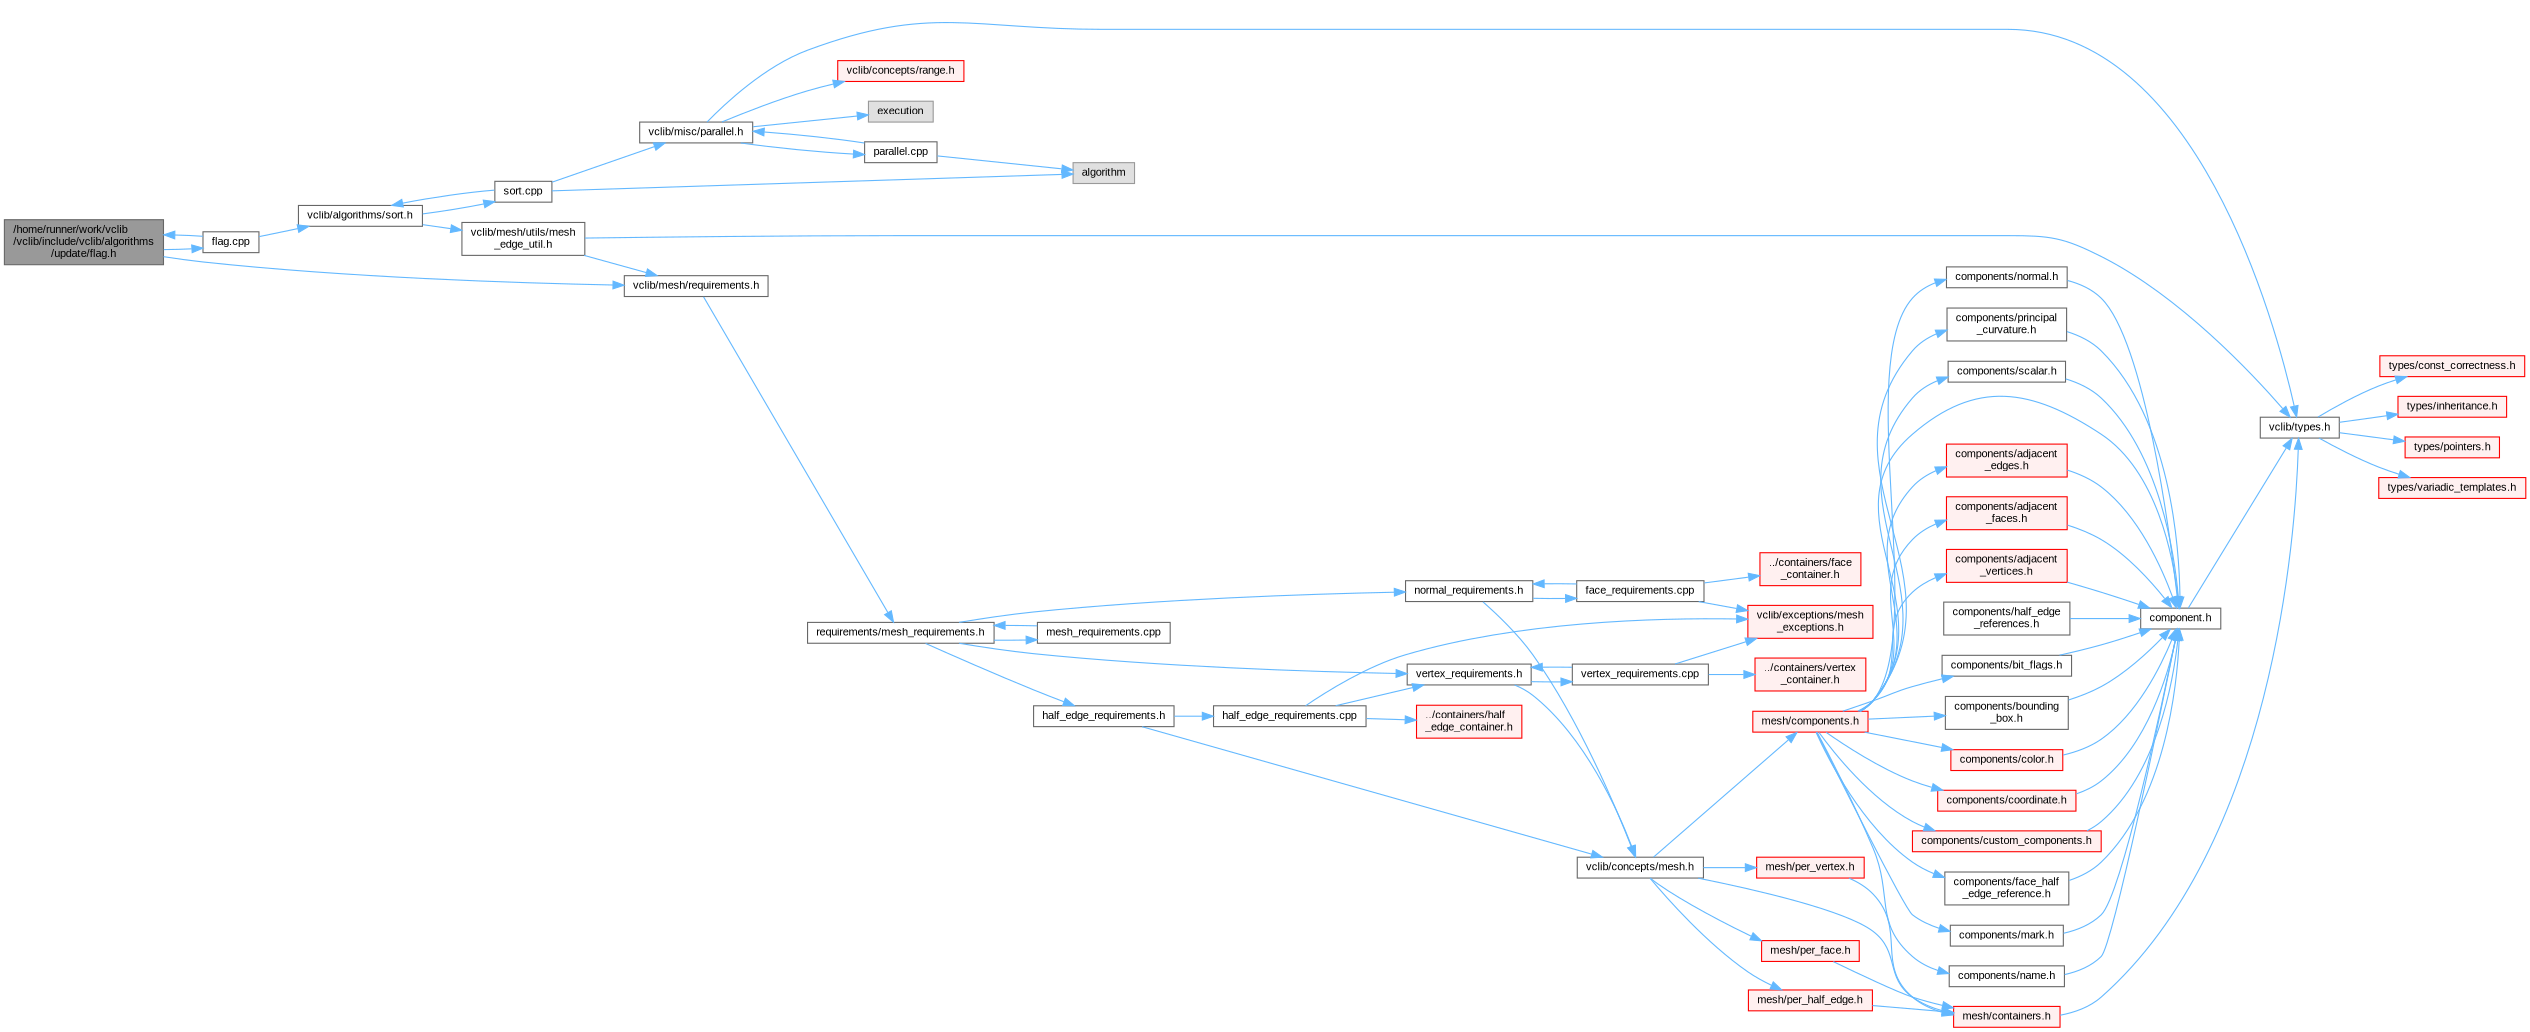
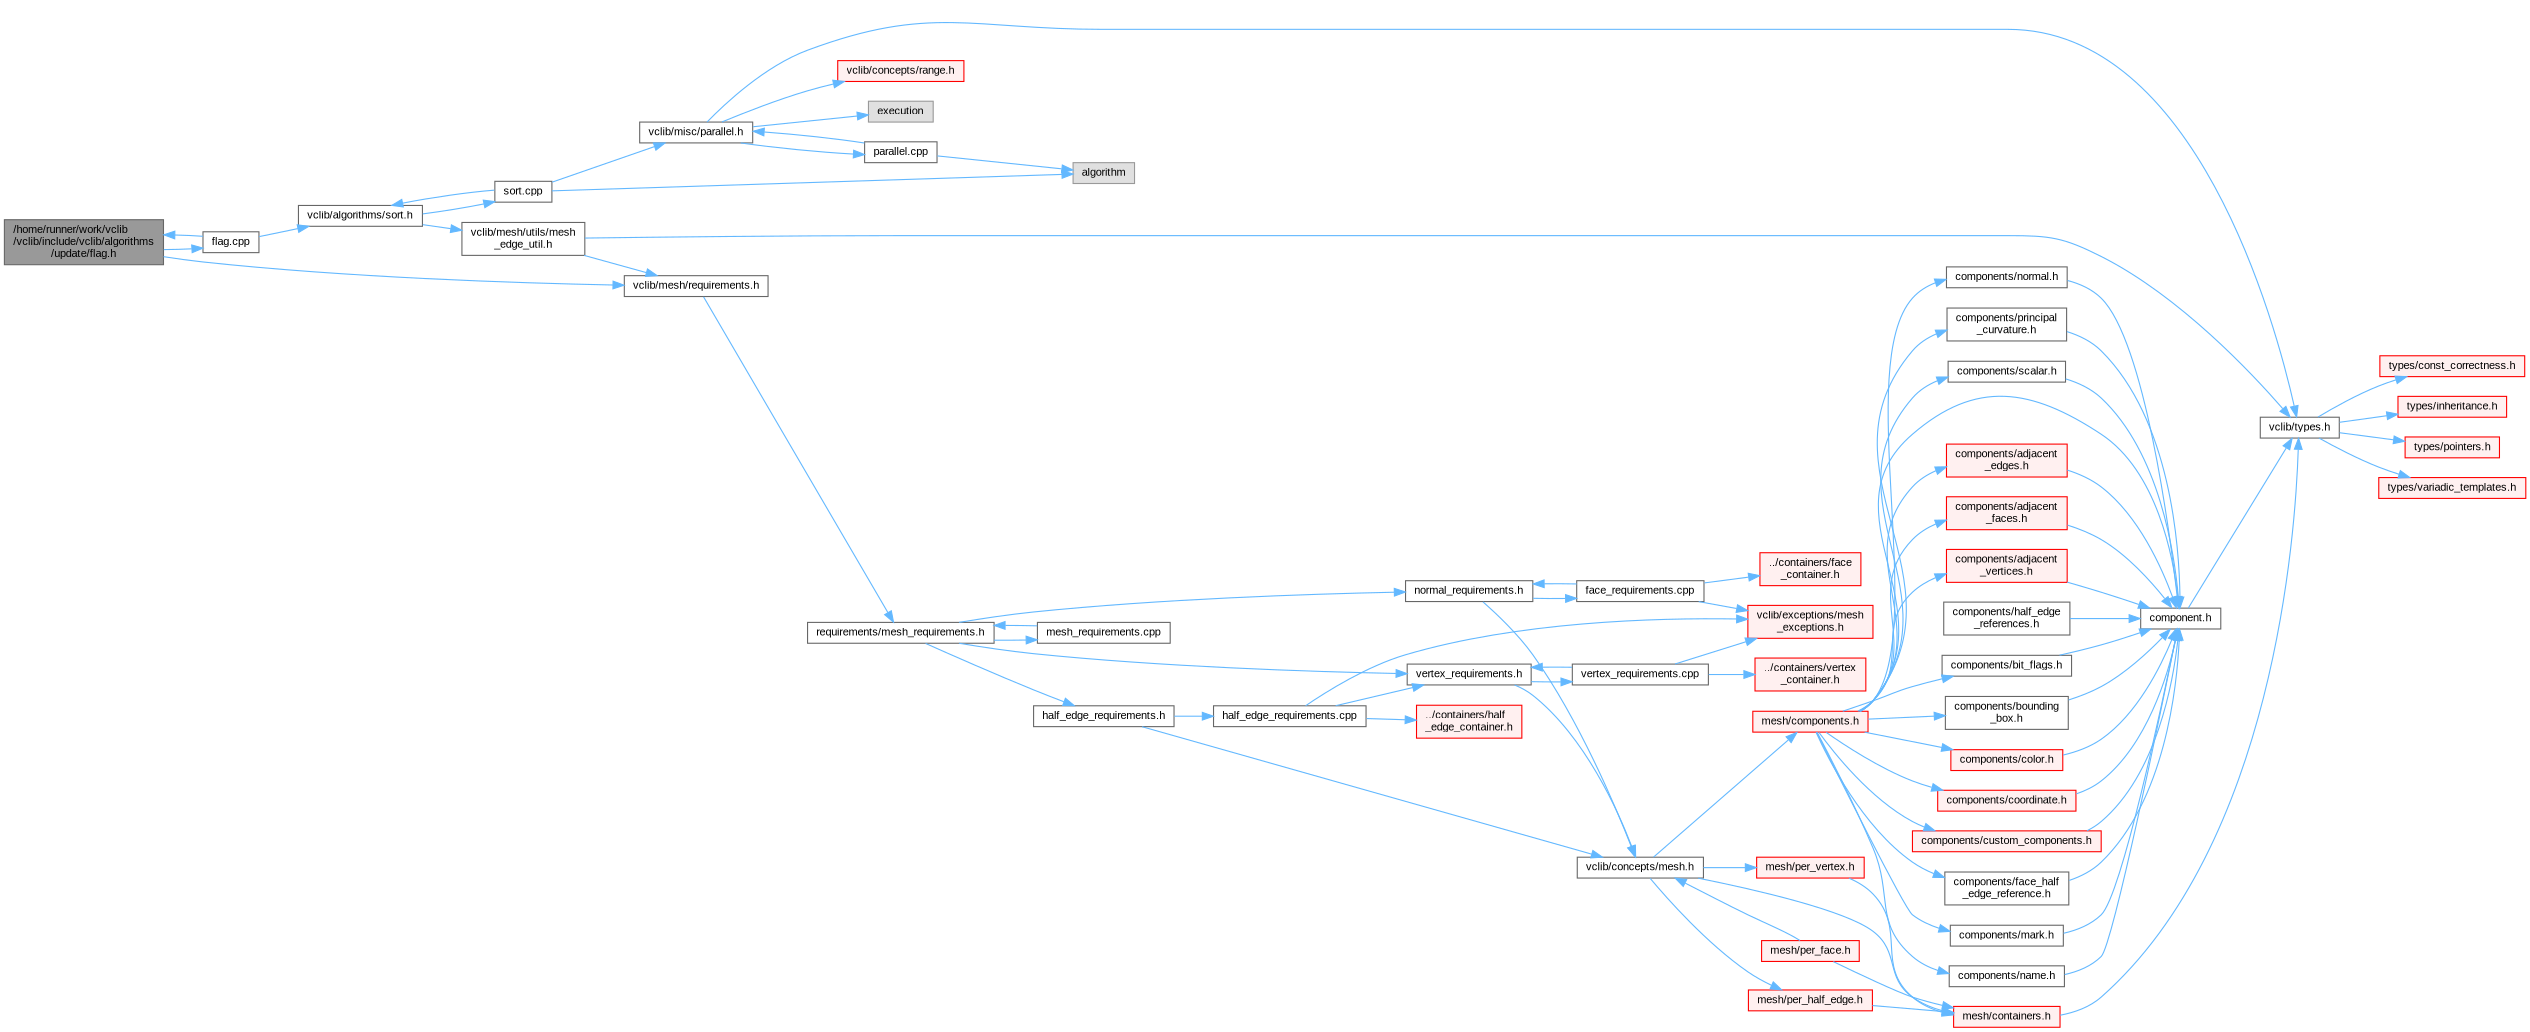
edge "vclib/concepts/mesh.h" -> "mesh/per_face.h": reversed
